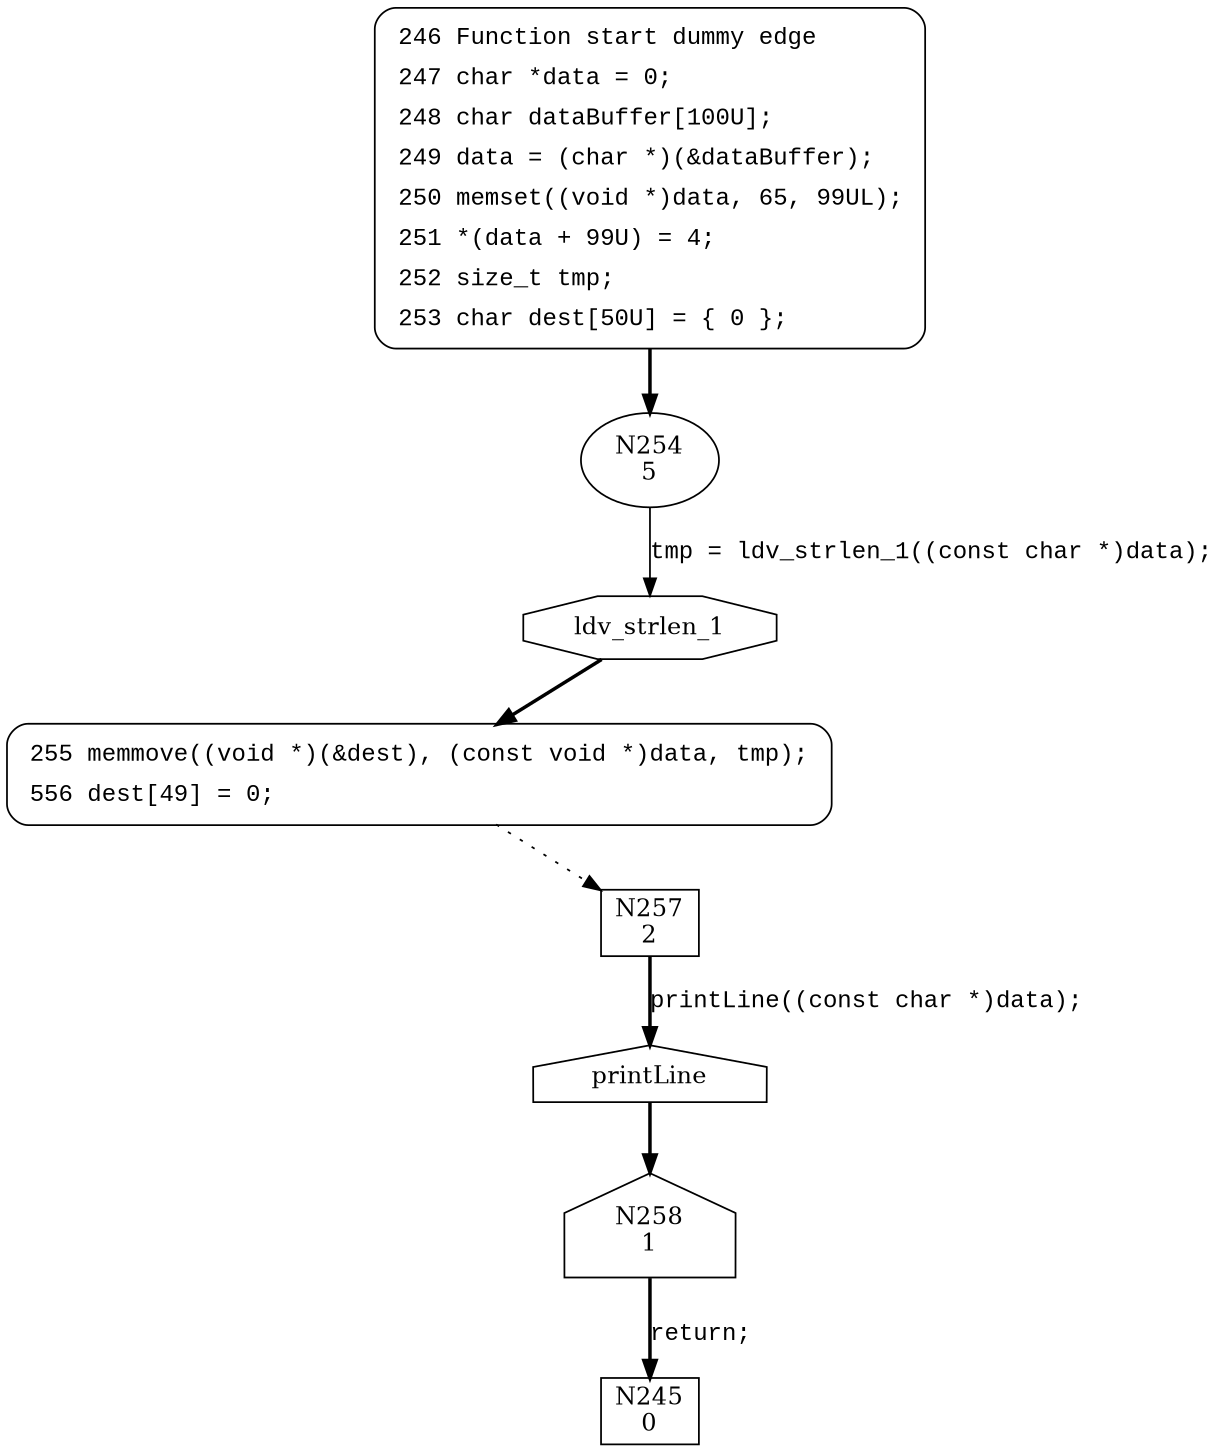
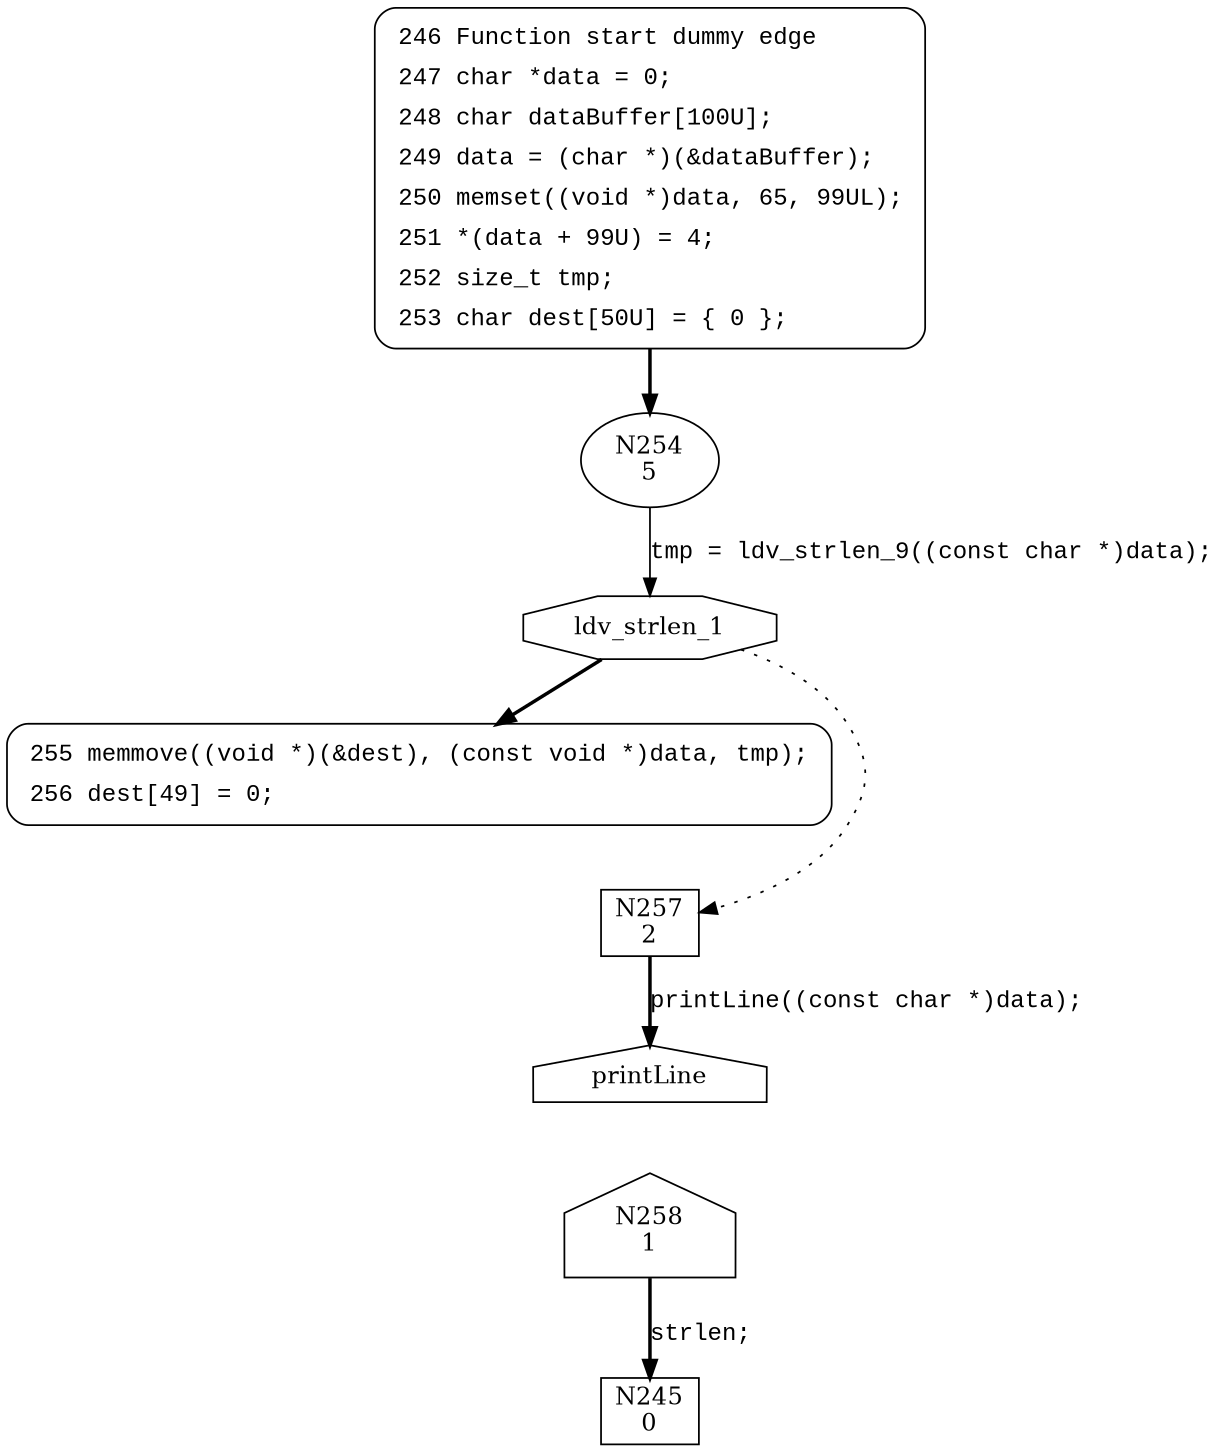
edge "N254 5" -> "ldv_strlen_1": label "tmp = ldv_strlen_1((const char *)data);" -> "tmp = ldv_strlen_9((const char *)data);"
node "255": text "556" -> "256"
edge "255" -> "N257 2": now "ldv_strlen_1" -> "N257 2"
edge "printLine" -> "N258 1": removed
edge "N258 1" -> "N245 0": label "return;" -> "strlen;"
